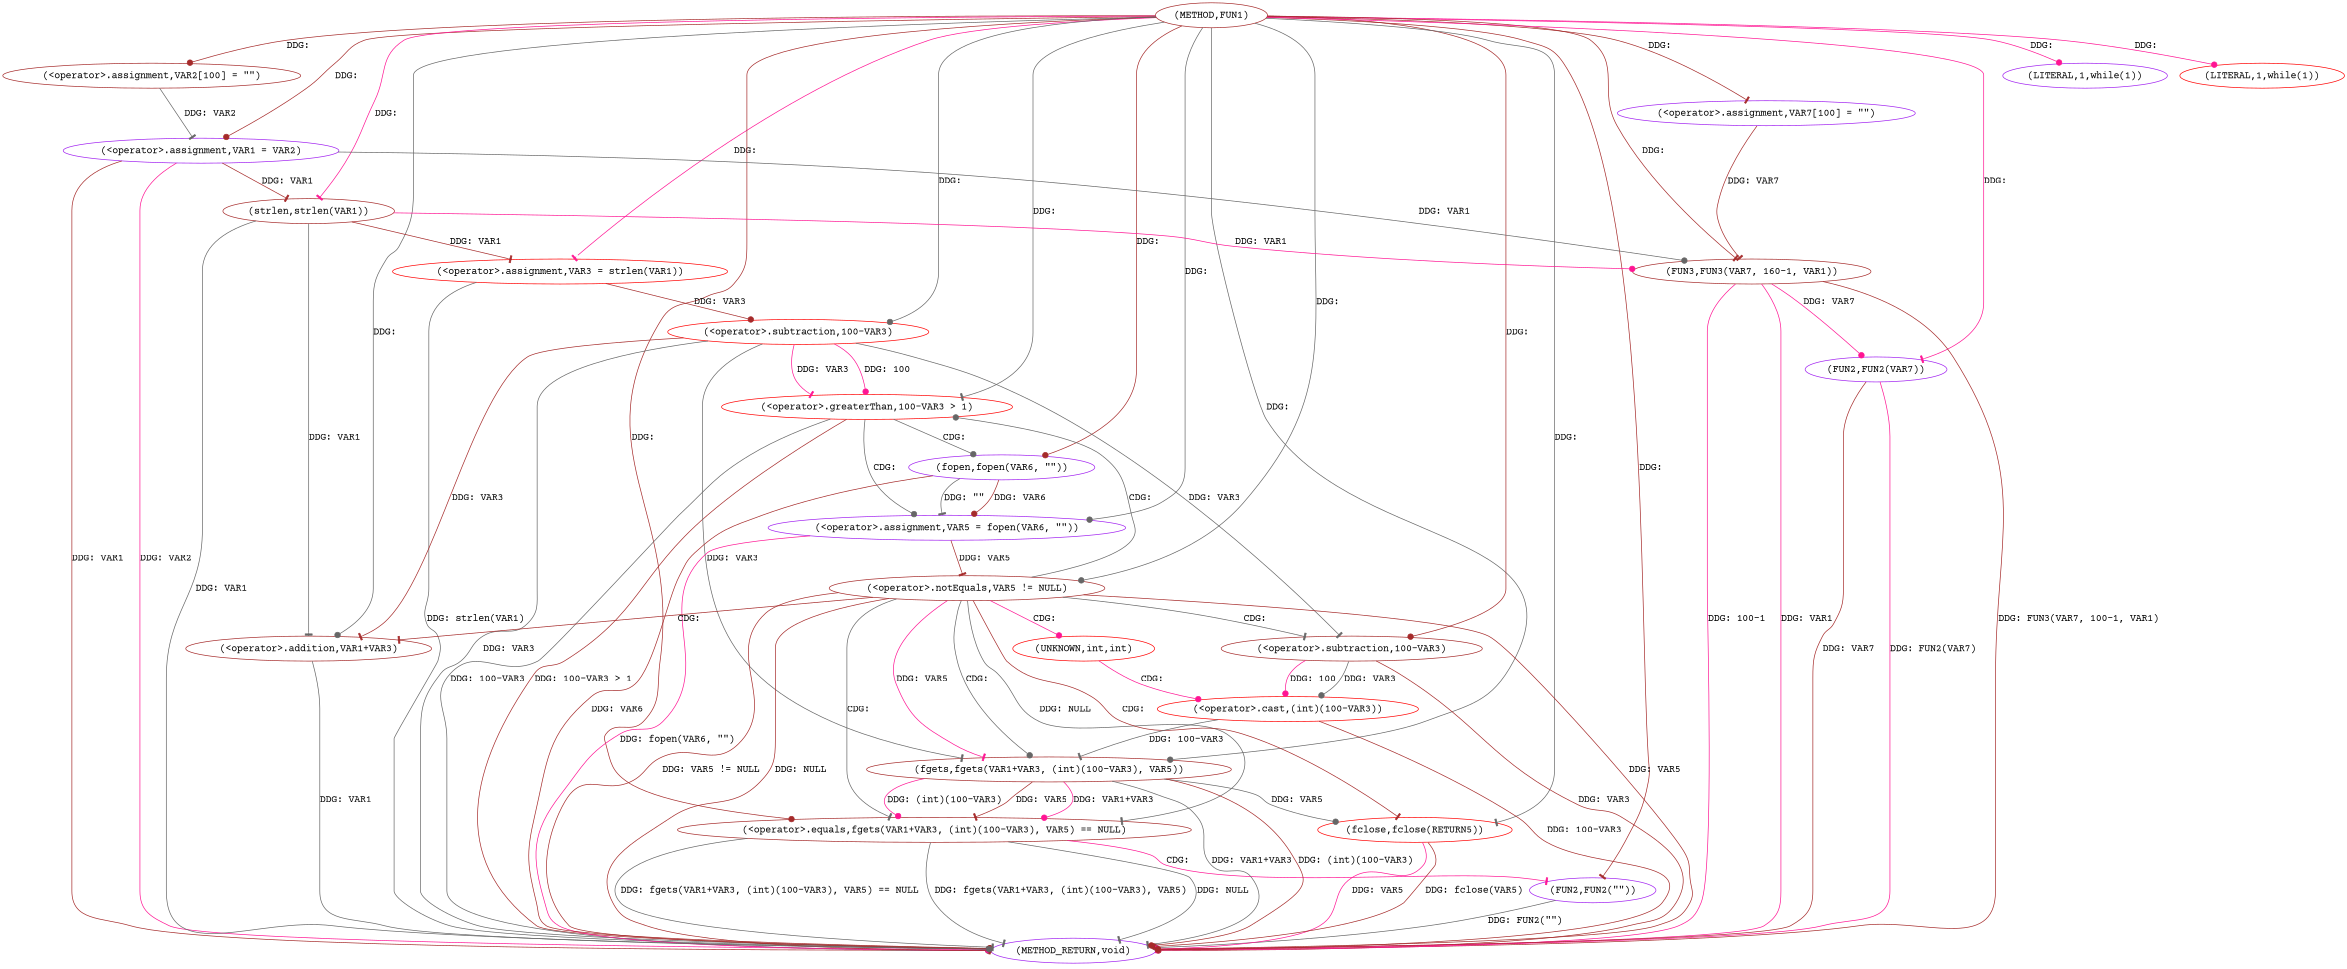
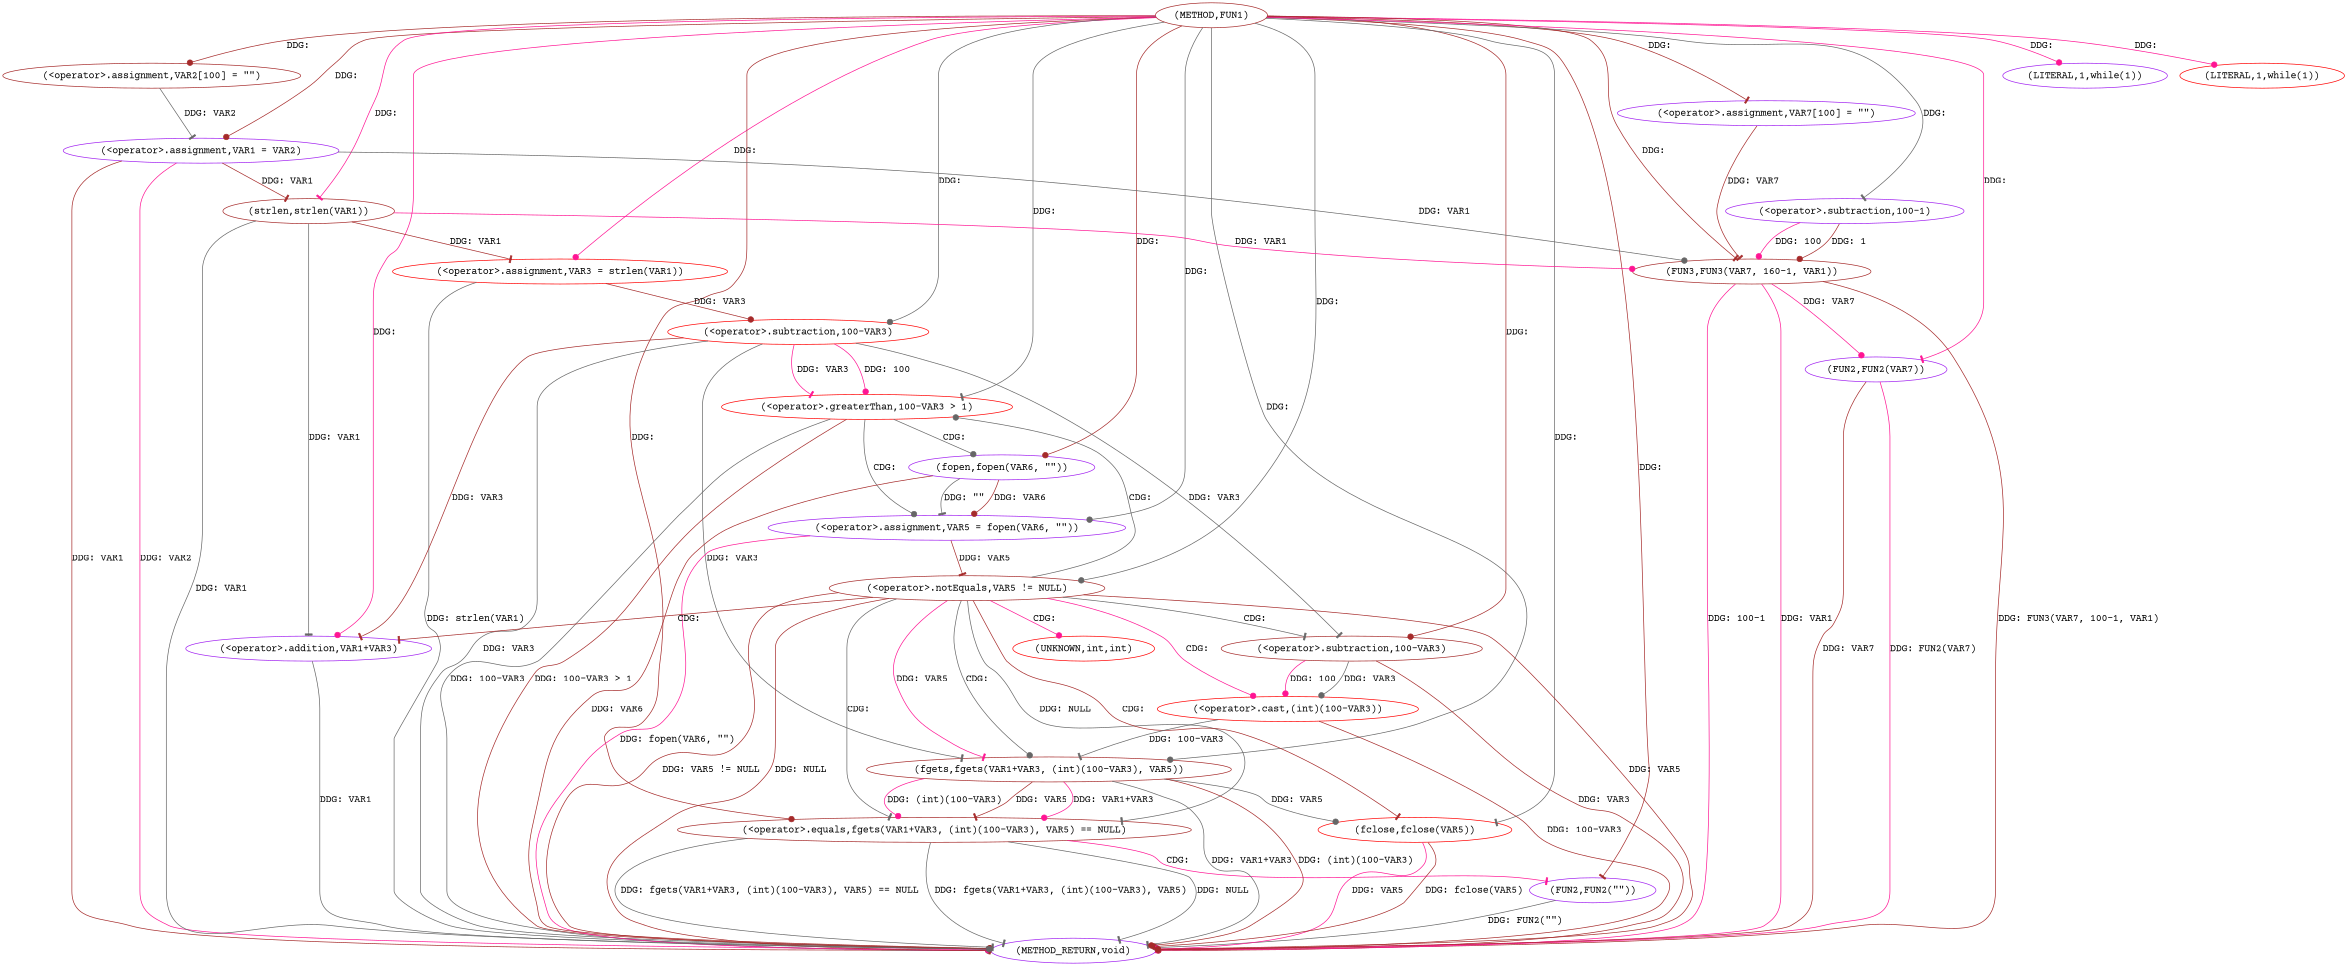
edge "(METHOD,FUN1)" -> "(<operator>.addition,VAR1+VAR3)": color gray40 -> deeppink
edge "(METHOD,FUN1)" -> "(<operator>.assignment,VAR3 = strlen(VAR1))": arrowhead tee -> dot
node "(<operator>.subtraction,100-1)": added
node "(<operator>.addition,VAR1+VAR3)": color brown -> purple
edge "(UNKNOWN,int,int)" -> "(<operator>.cast,(int)(100-VAR3))": now "(<operator>.notEquals,VAR5 != NULL)" -> "(<operator>.cast,(int)(100-VAR3))"
node "(fclose,fclose(RETURN5))": label "(fclose,fclose(RETURN5))" -> "(fclose,fclose(VAR5))"
